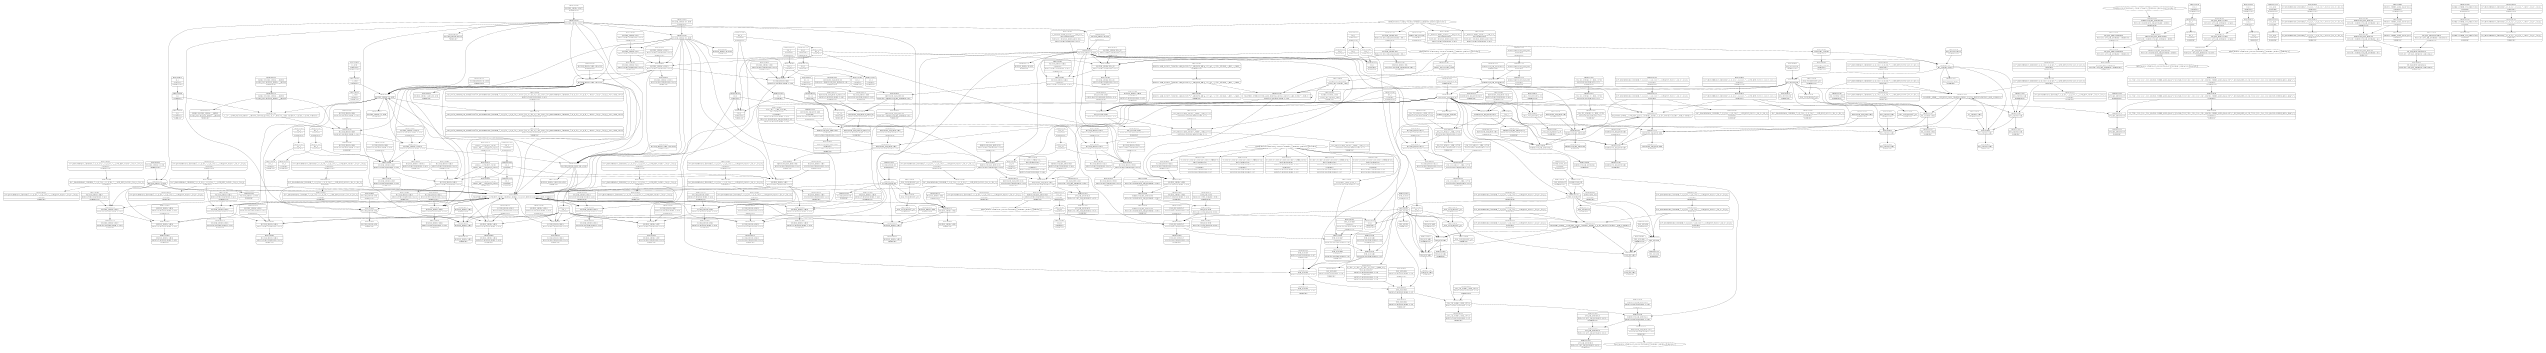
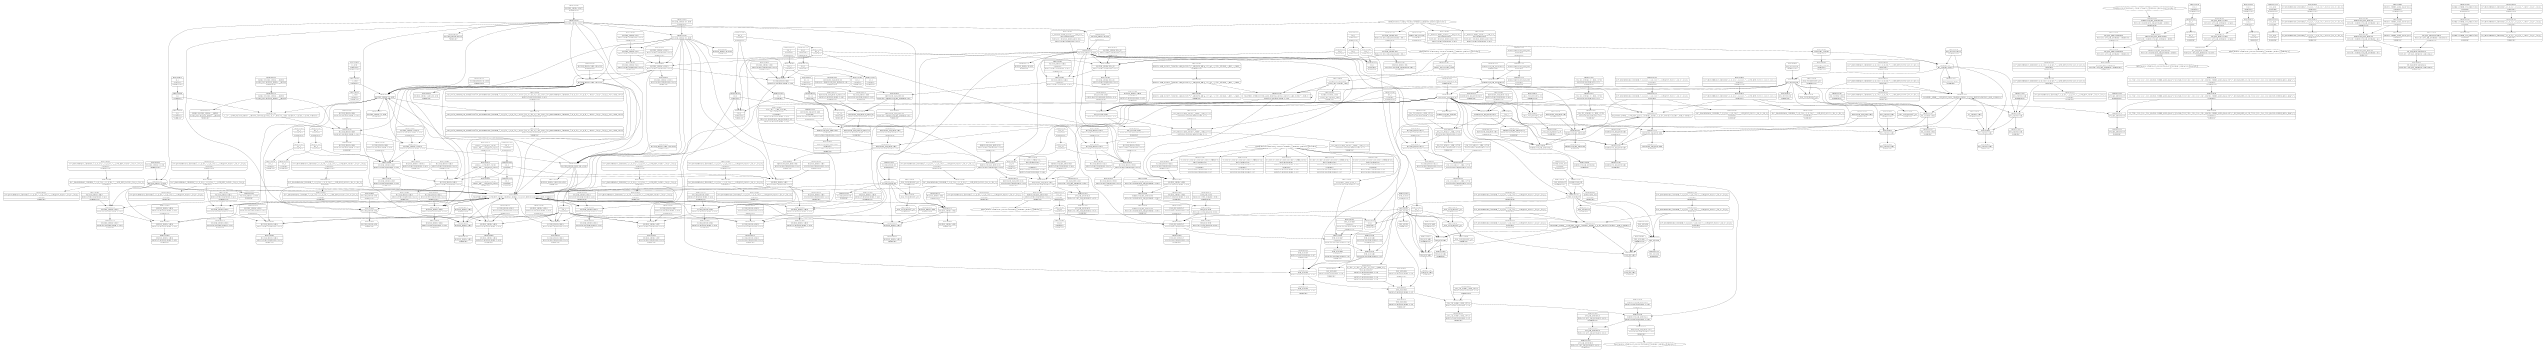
edge "CE0x55e25e0" -> "CE0x5611a00": now "CE0x5601840" -> "CE0x5611a00"
